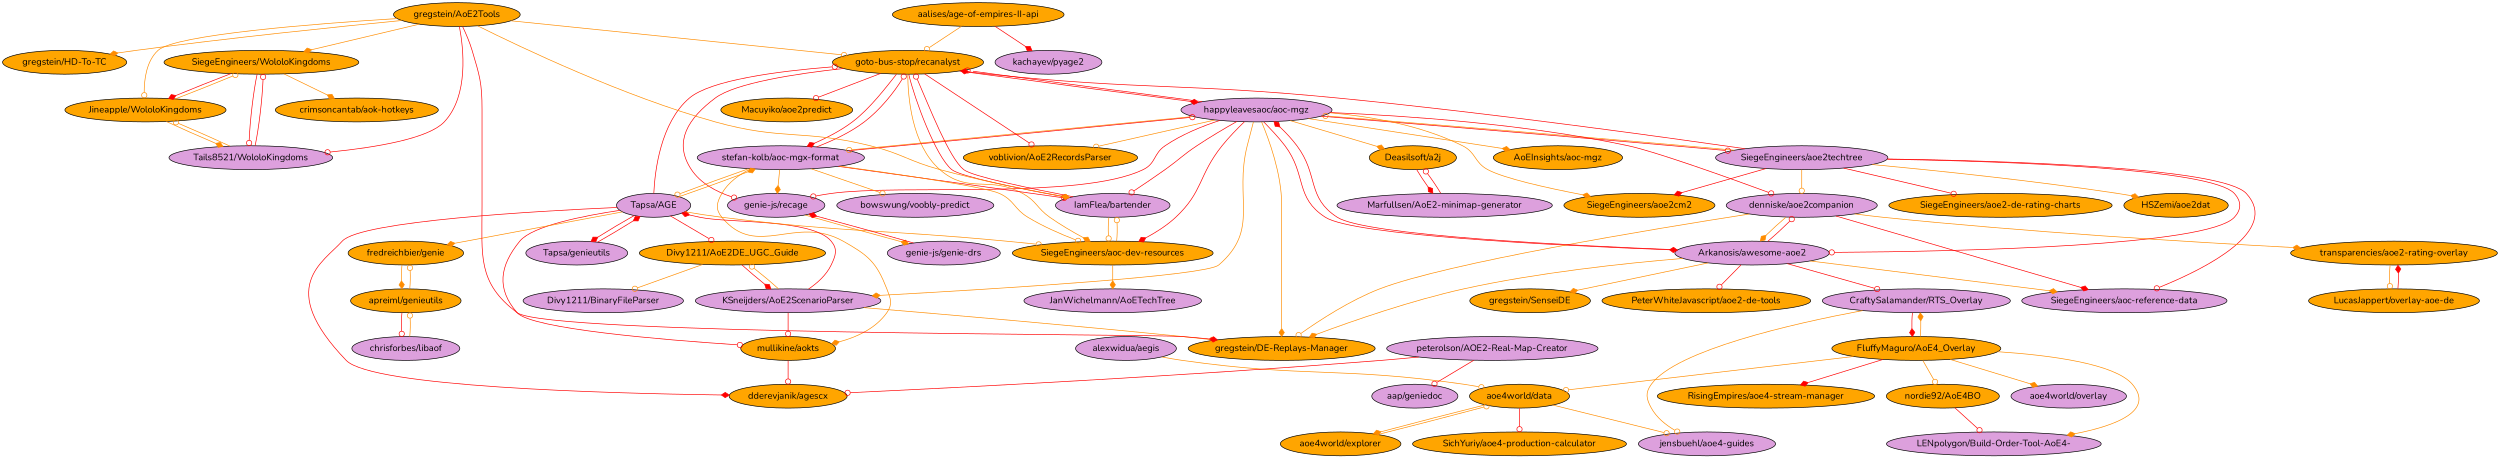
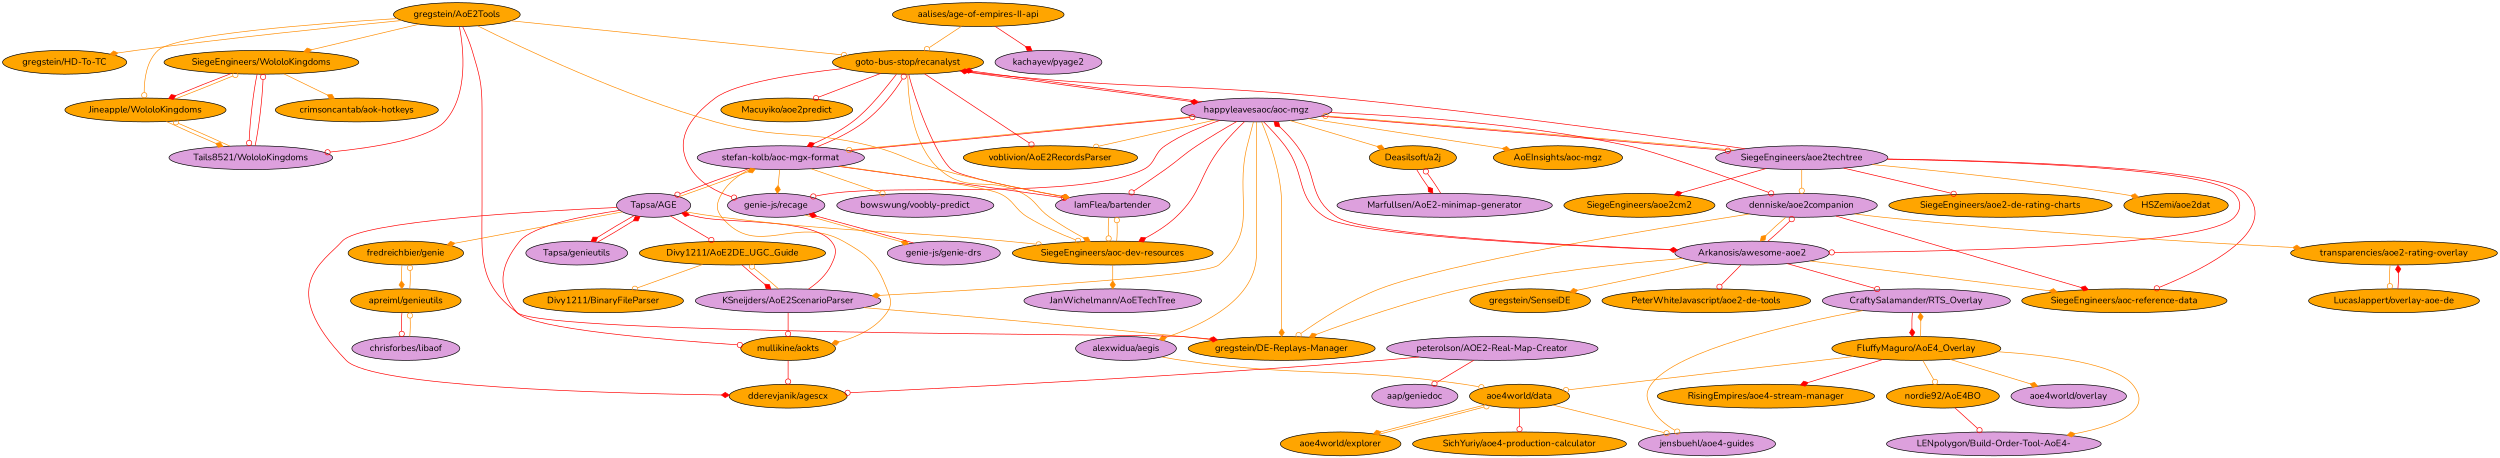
edge "happyleavesaoc/aoc-mgz" -> "goto-bus-stop/recanalyst": arrowhead odot -> diamond
edge "Tapsa/AGE" -> "goto-bus-stop/recanalyst": removed
edge "happyleavesaoc/aoc-mgz" -> "SiegeEngineers/aoe2cm2": now "happyleavesaoc/aoc-mgz" -> "alexwidua/aegis"
edge "IamFlea/bartender" -> "goto-bus-stop/recanalyst": removed
edge "stefan-kolb/aoc-mgx-format" -> "Tapsa/AGE": color darkorange -> red
node "Divy1211/BinaryFileParser": fillcolor plum -> orange
node "SiegeEngineers/aoc-reference-data": fillcolor plum -> orange
